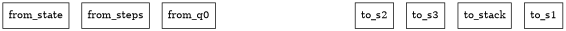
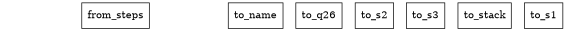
node "from_state": removed
node "from_q0": removed
node "to_name": added
node "to_q26": added
